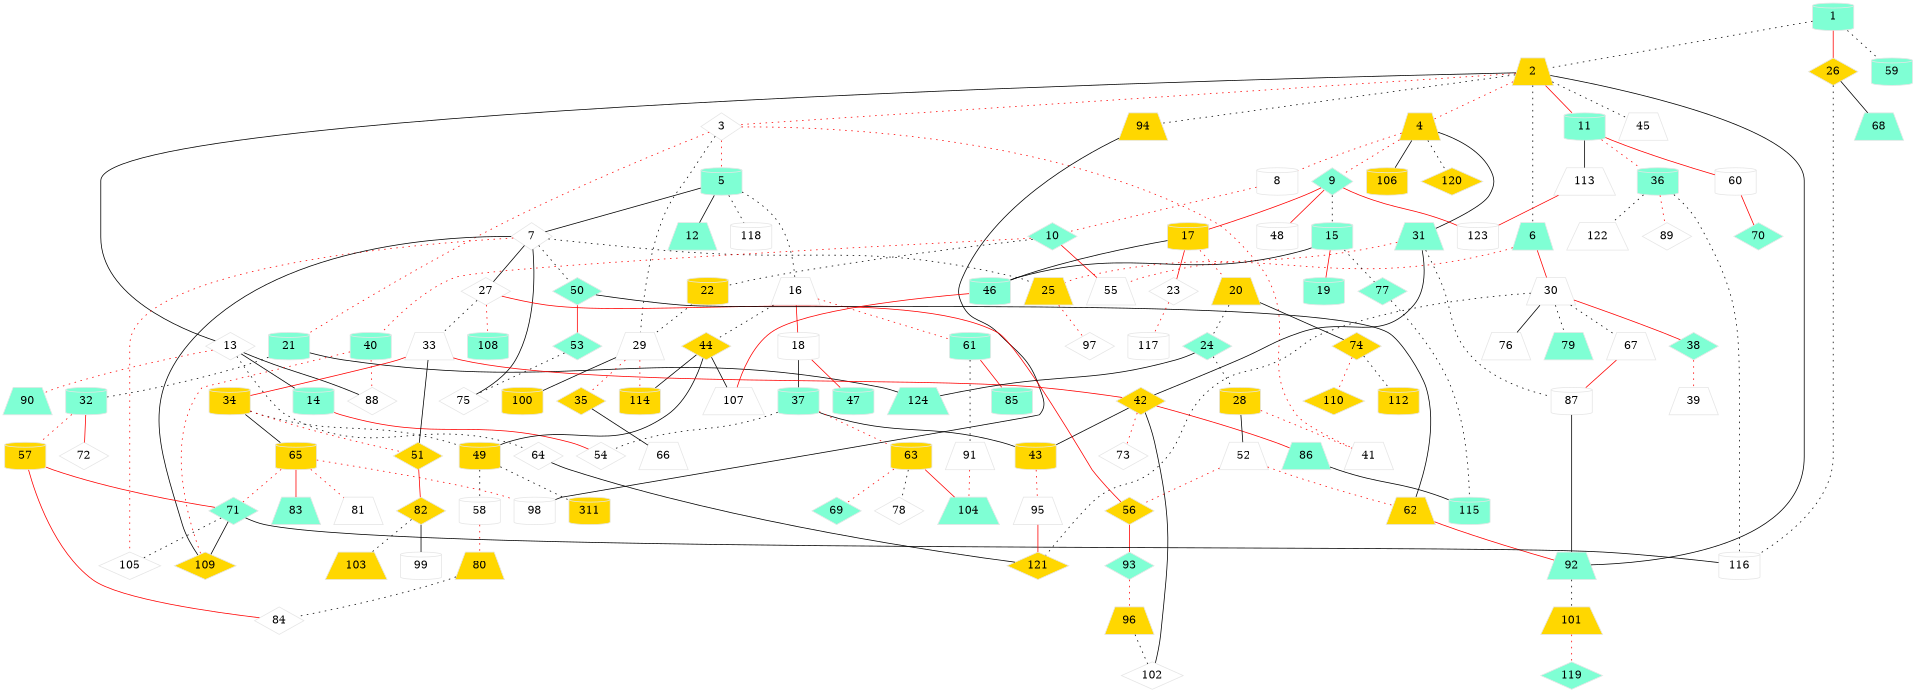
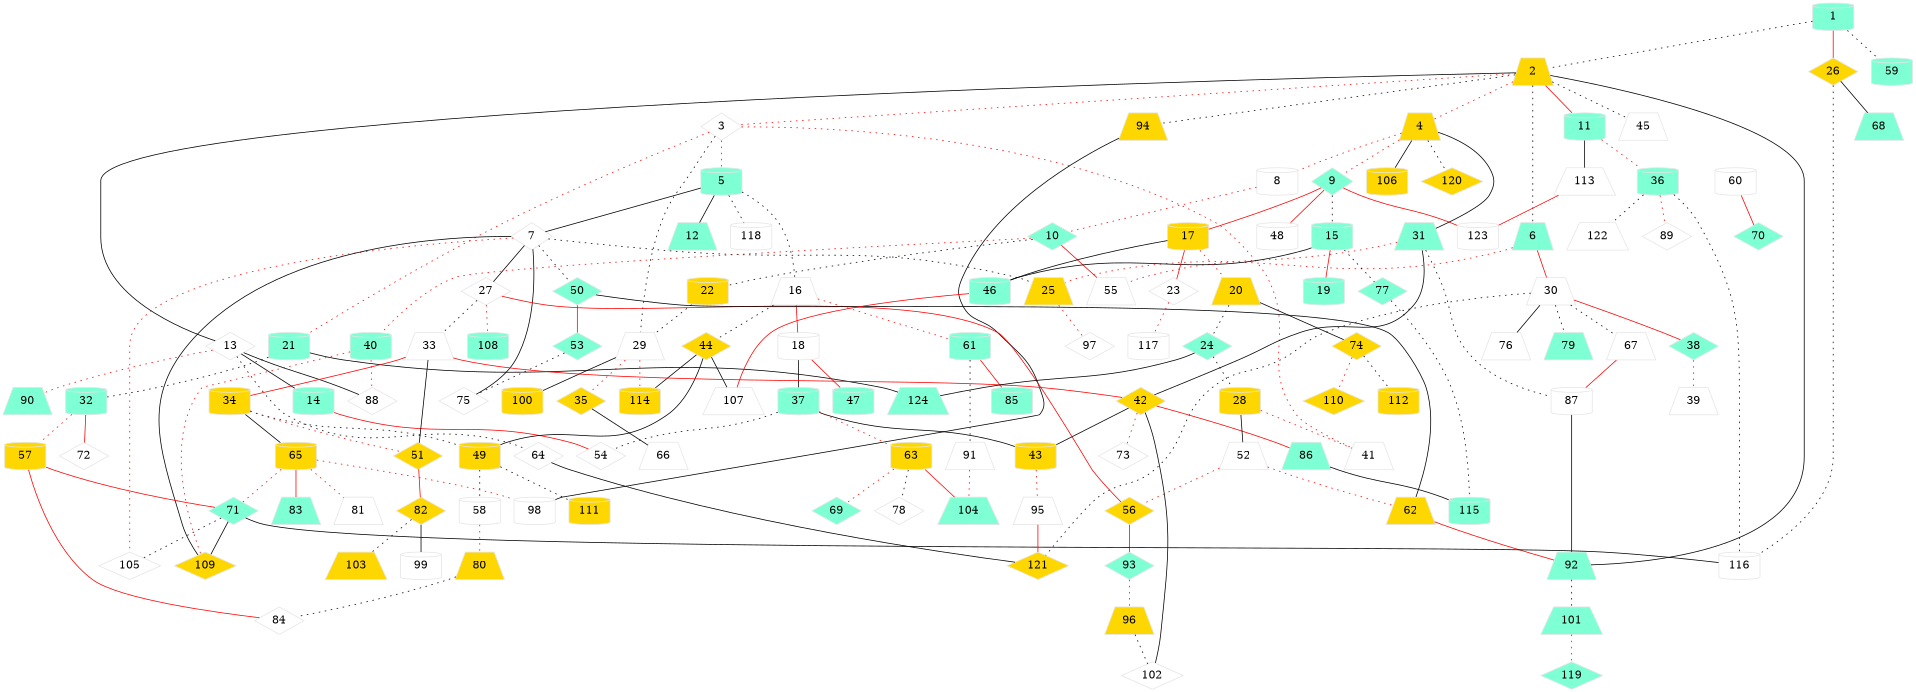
edge "11" -- "60": removed
node "311": label "311" -> "111"
node "101": fillcolor gold -> aquamarine
